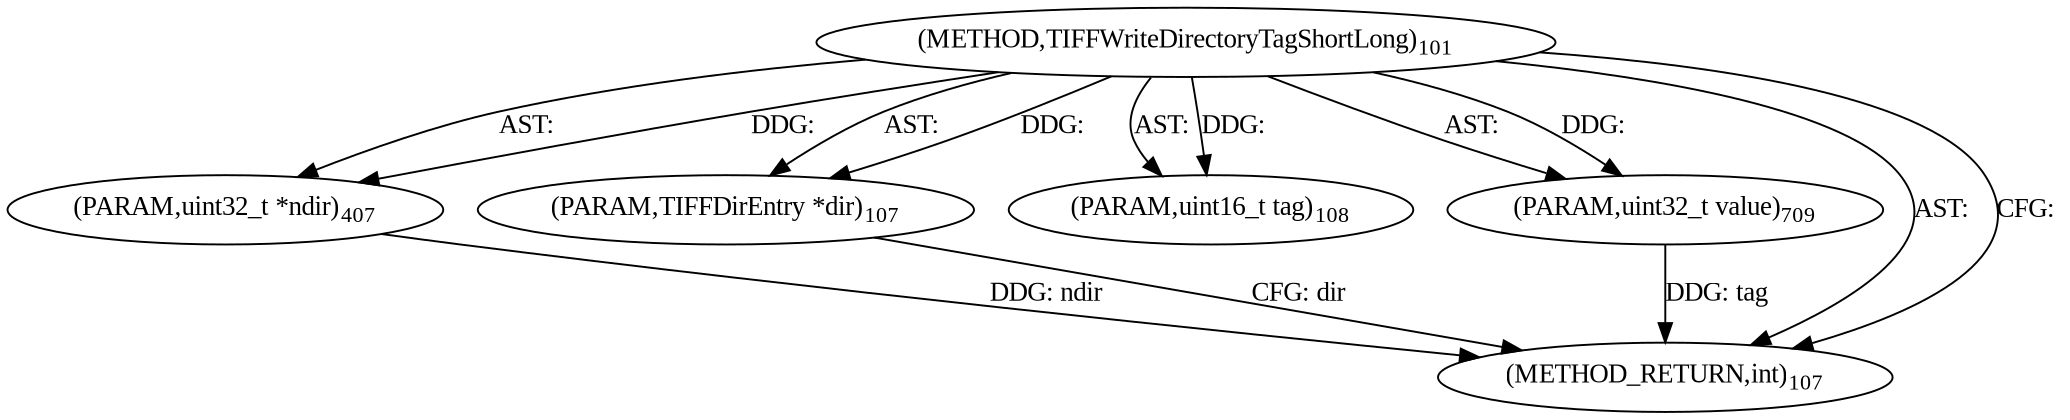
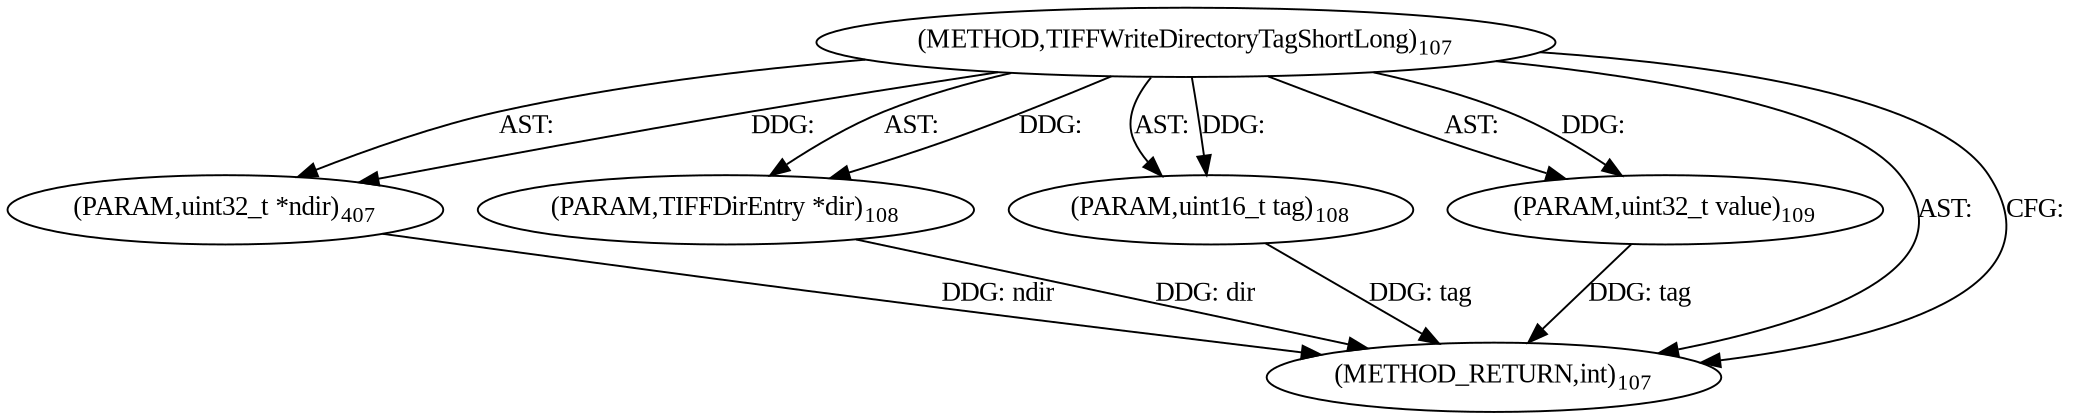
node "(METHOD,TIFFWriteDirectoryTagShortLong)": text "101" -> "107"
node "(PARAM,TIFFDirEntry *dir)": text "107" -> "108"
node "(PARAM,uint32_t value)": text "709" -> "109"
edge "(PARAM,uint16_t tag)" -> "(METHOD_RETURN,int)": added, label "DDG: tag"
edge "(PARAM,TIFFDirEntry *dir)" -> "(METHOD_RETURN,int)": label "CFG: dir" -> "DDG: dir"
